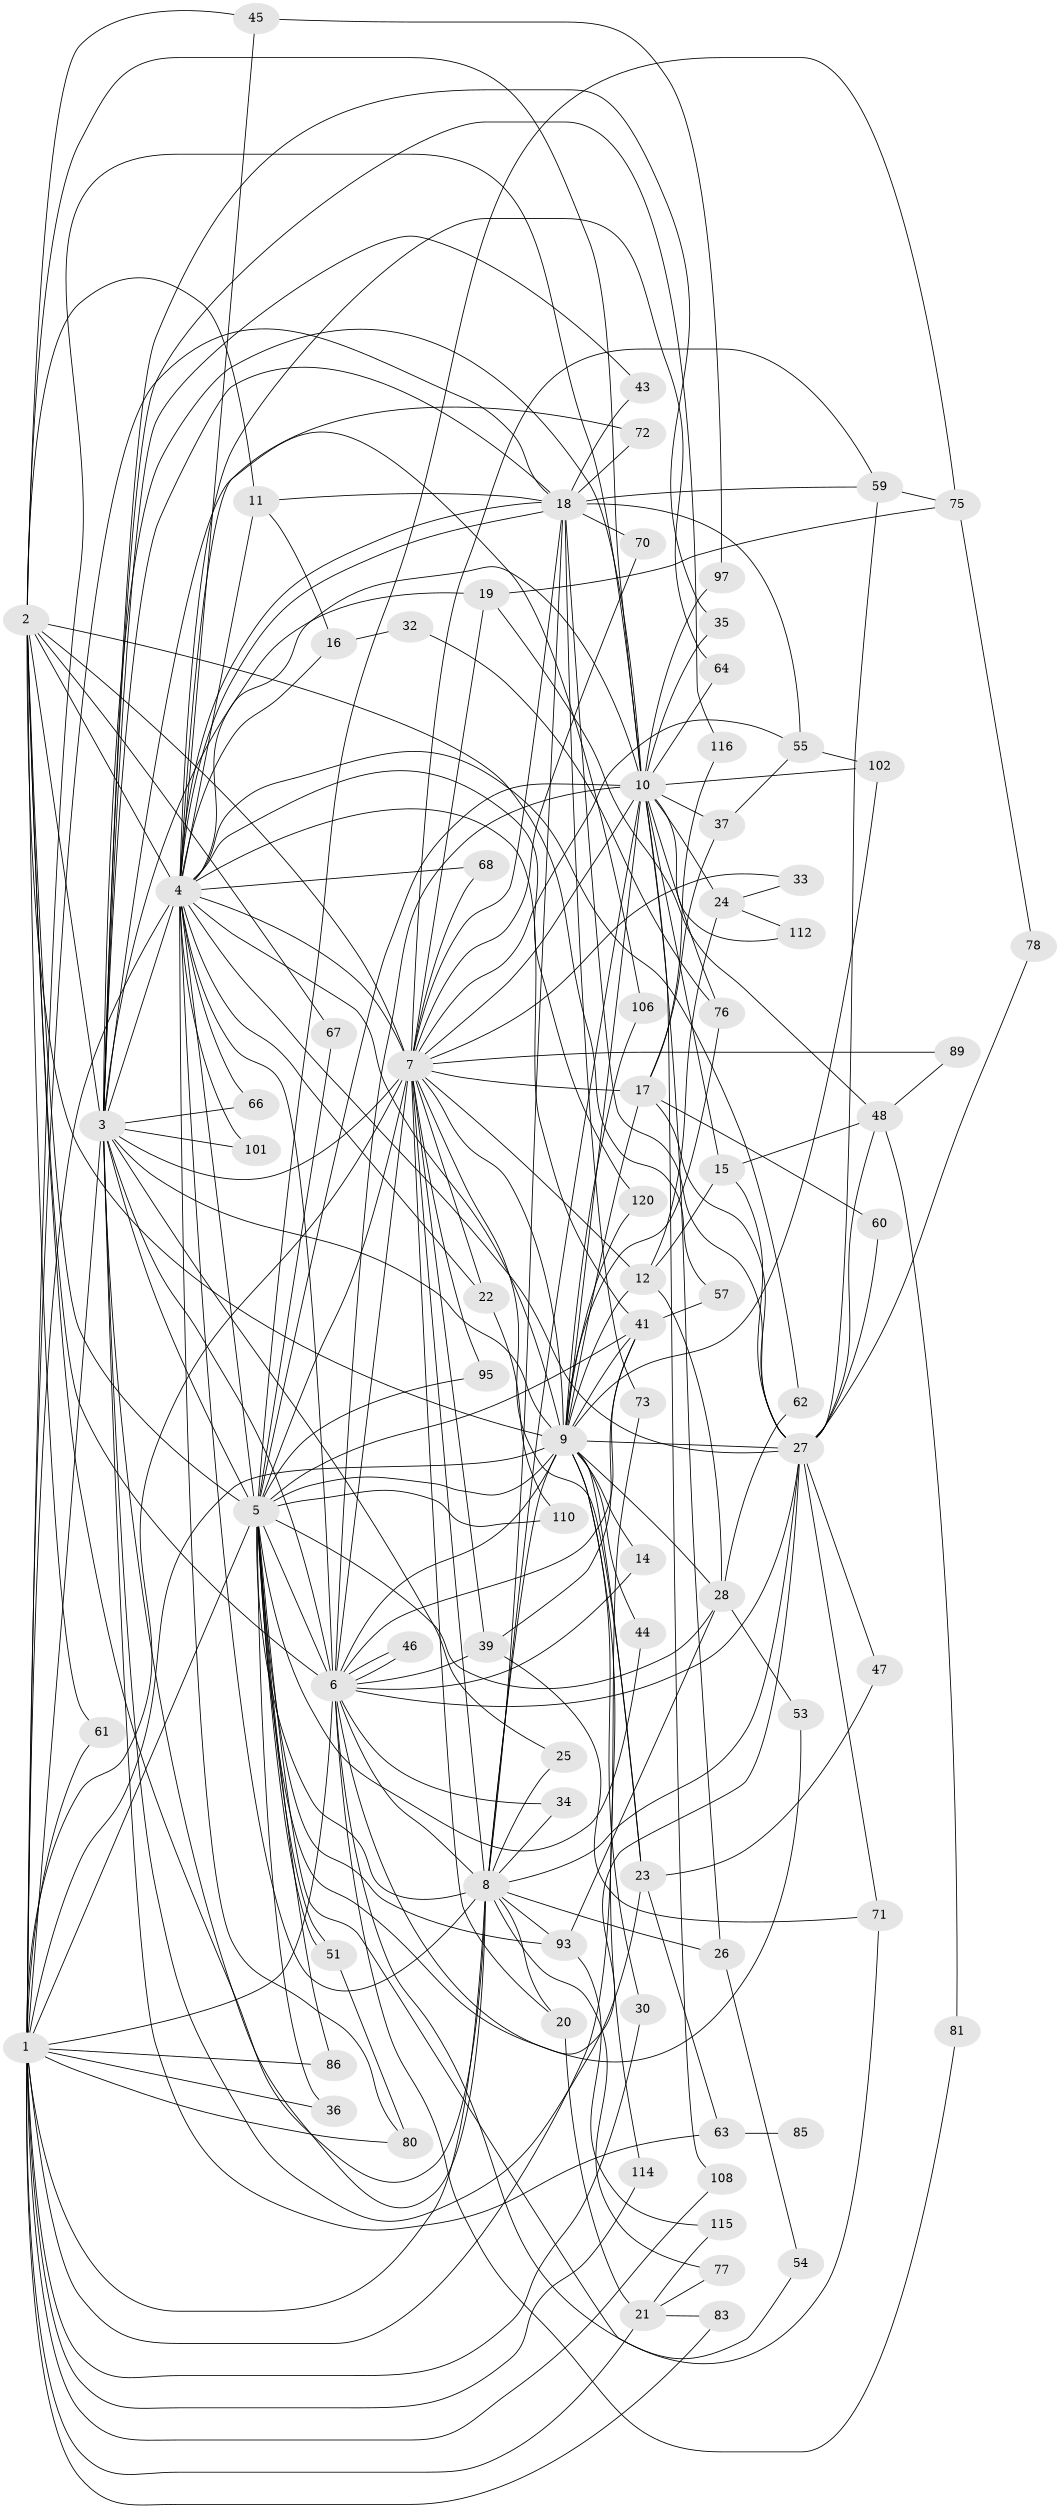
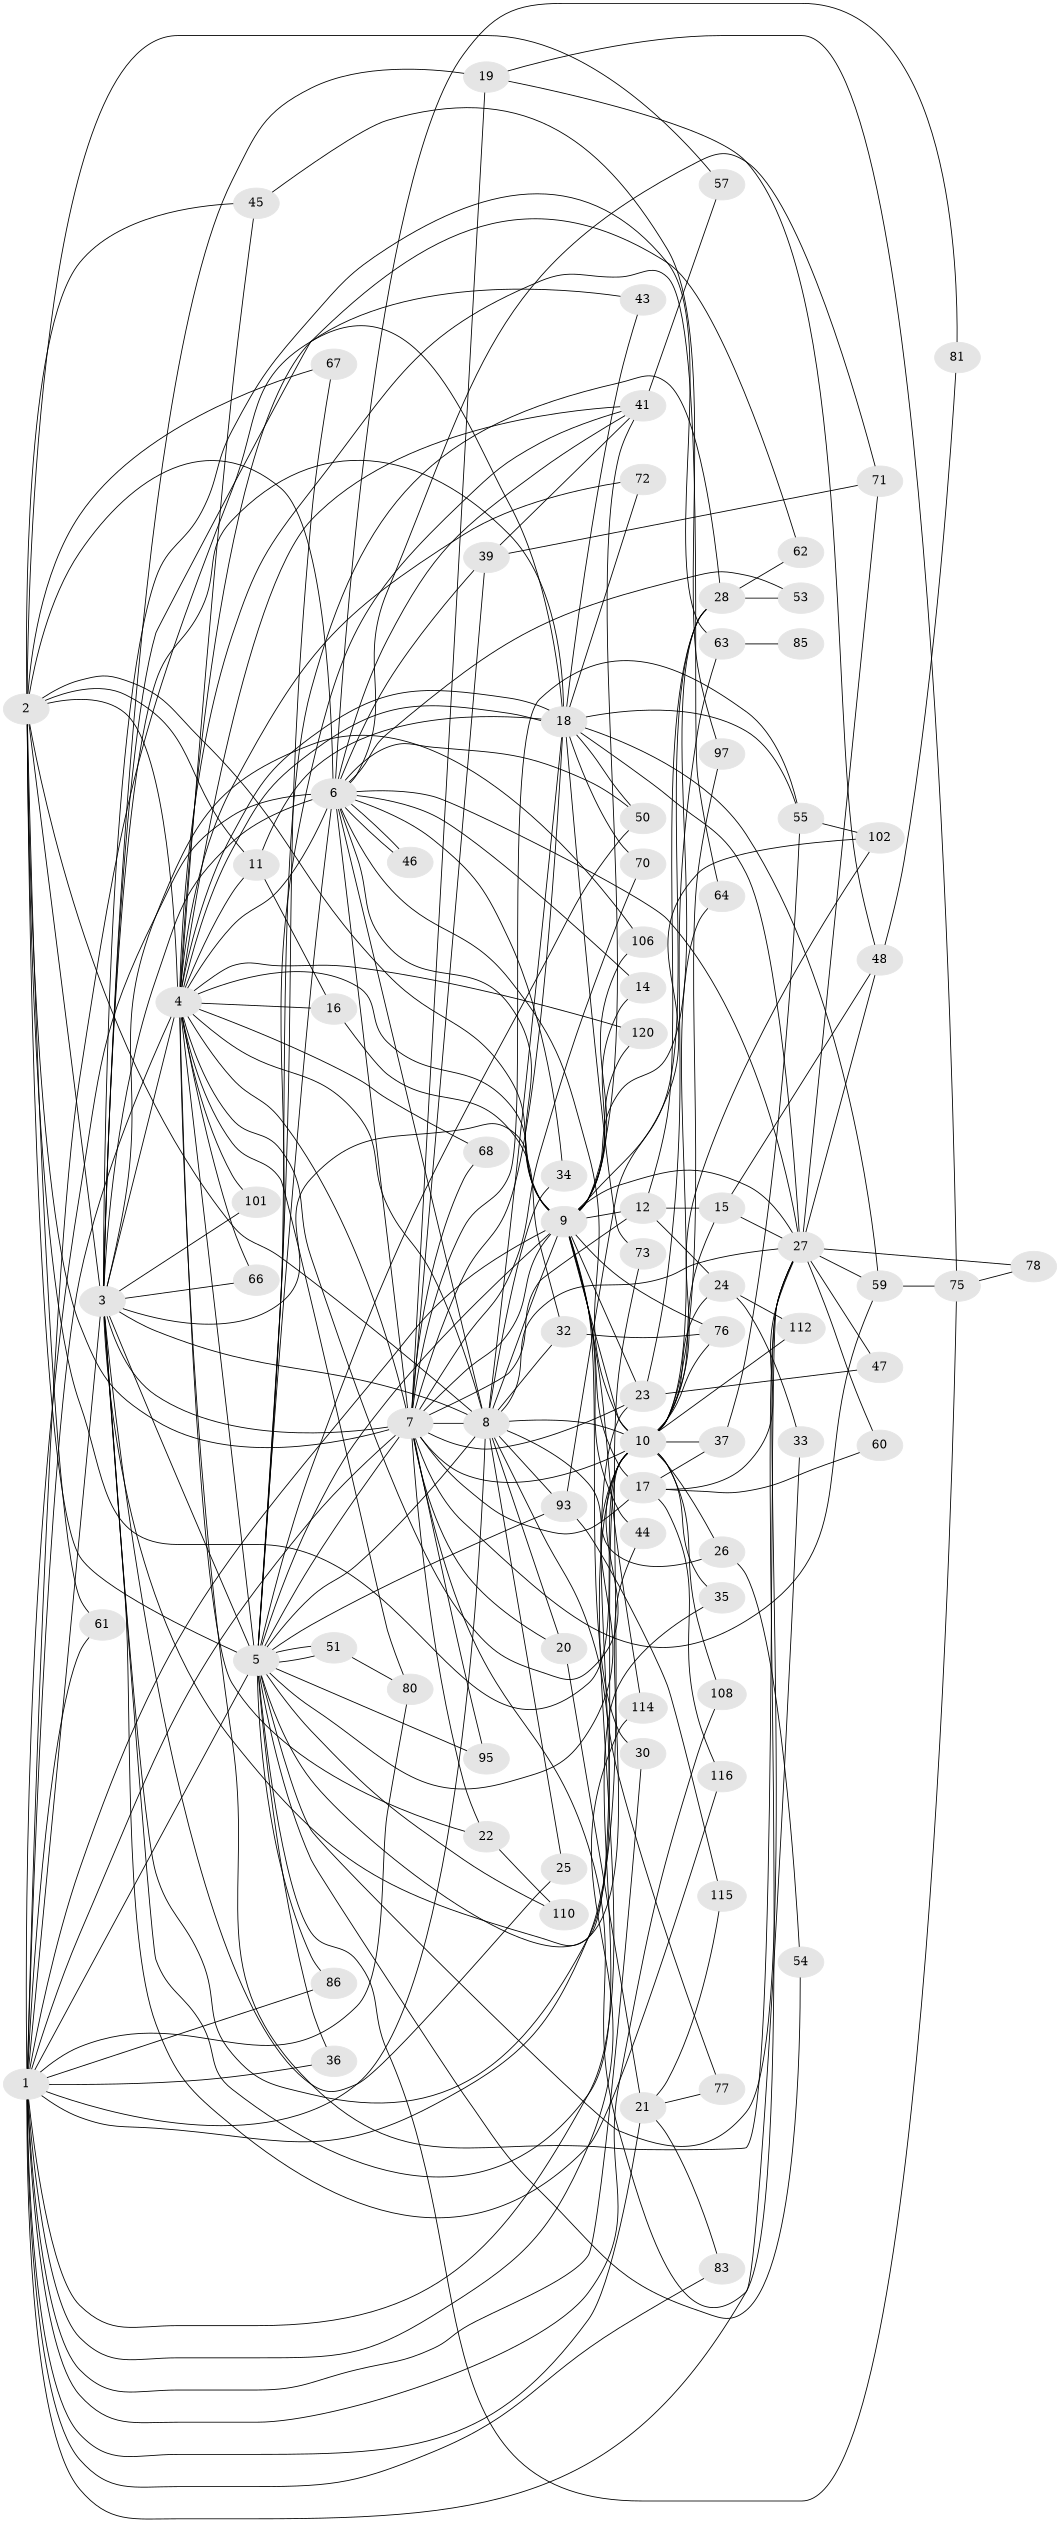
node "50": added
node "89": removed
edge "32" -- "8": added
edge "27" -- "1": added
